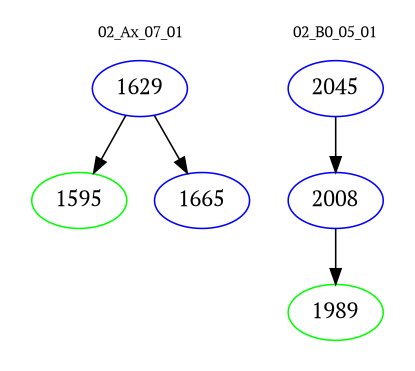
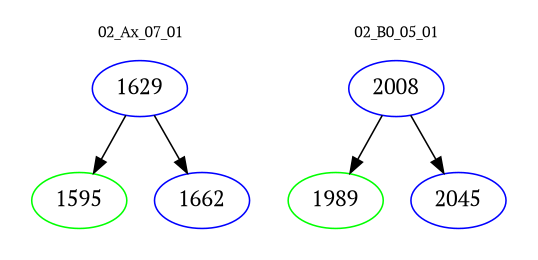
edge "2045" -> "2008": reversed
node "1665": label "1665" -> "1662"
